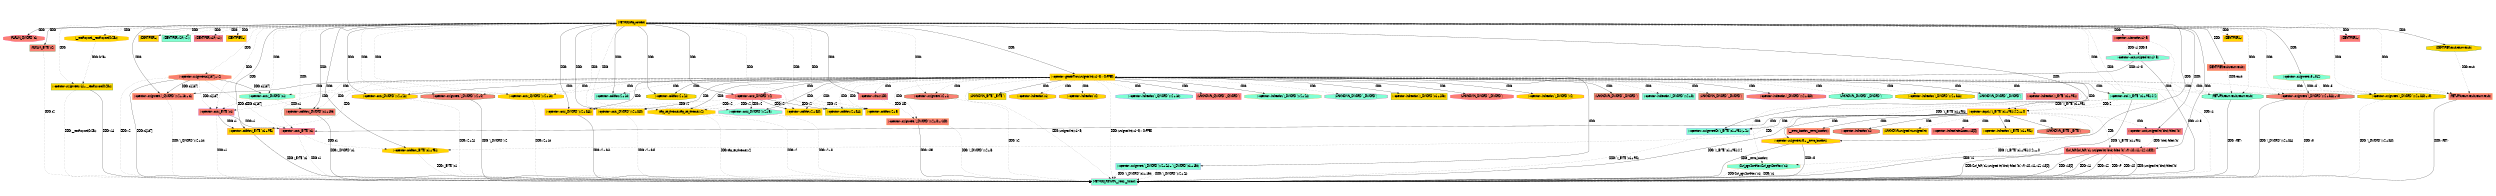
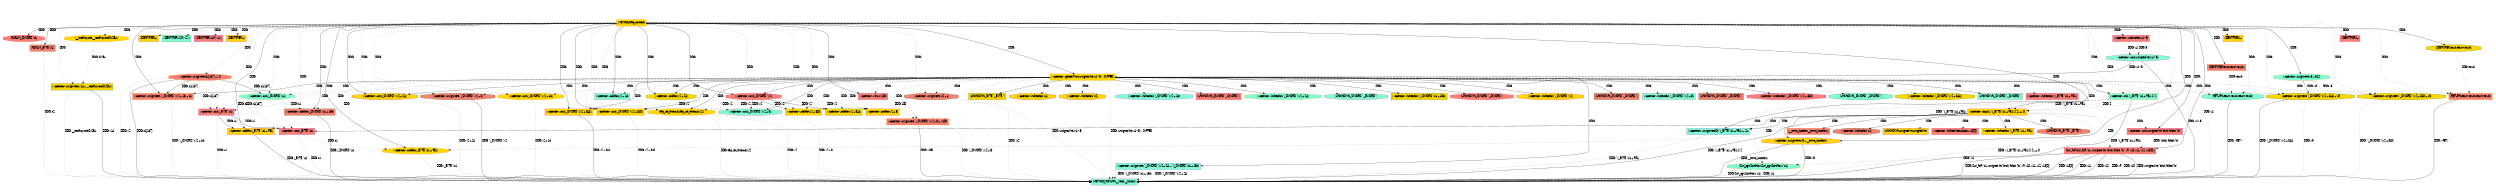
node "(<operator>.assignment,*(_DWORD *)(v2 + 344) = v5)": fillcolor salmon -> gold
